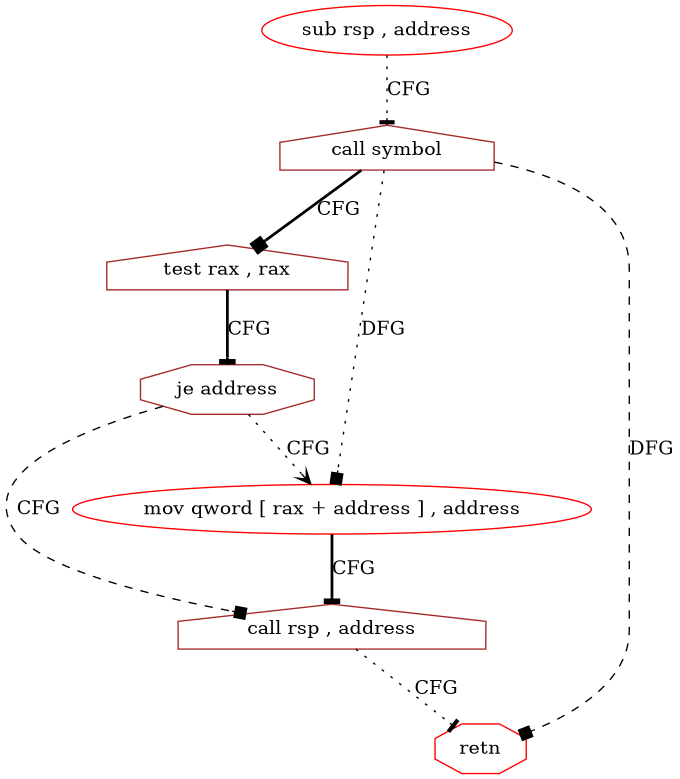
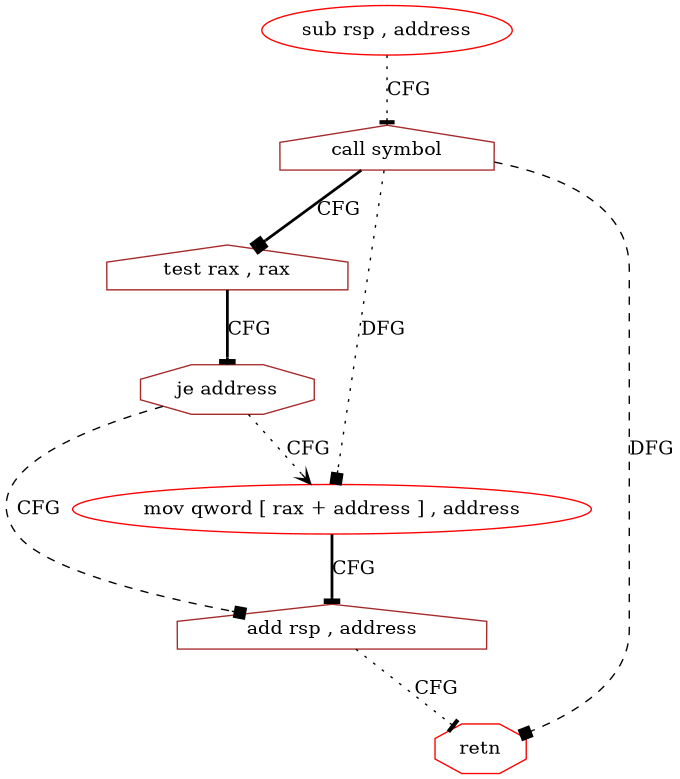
node "call rsp , address": label "call rsp , address" -> "add rsp , address"
